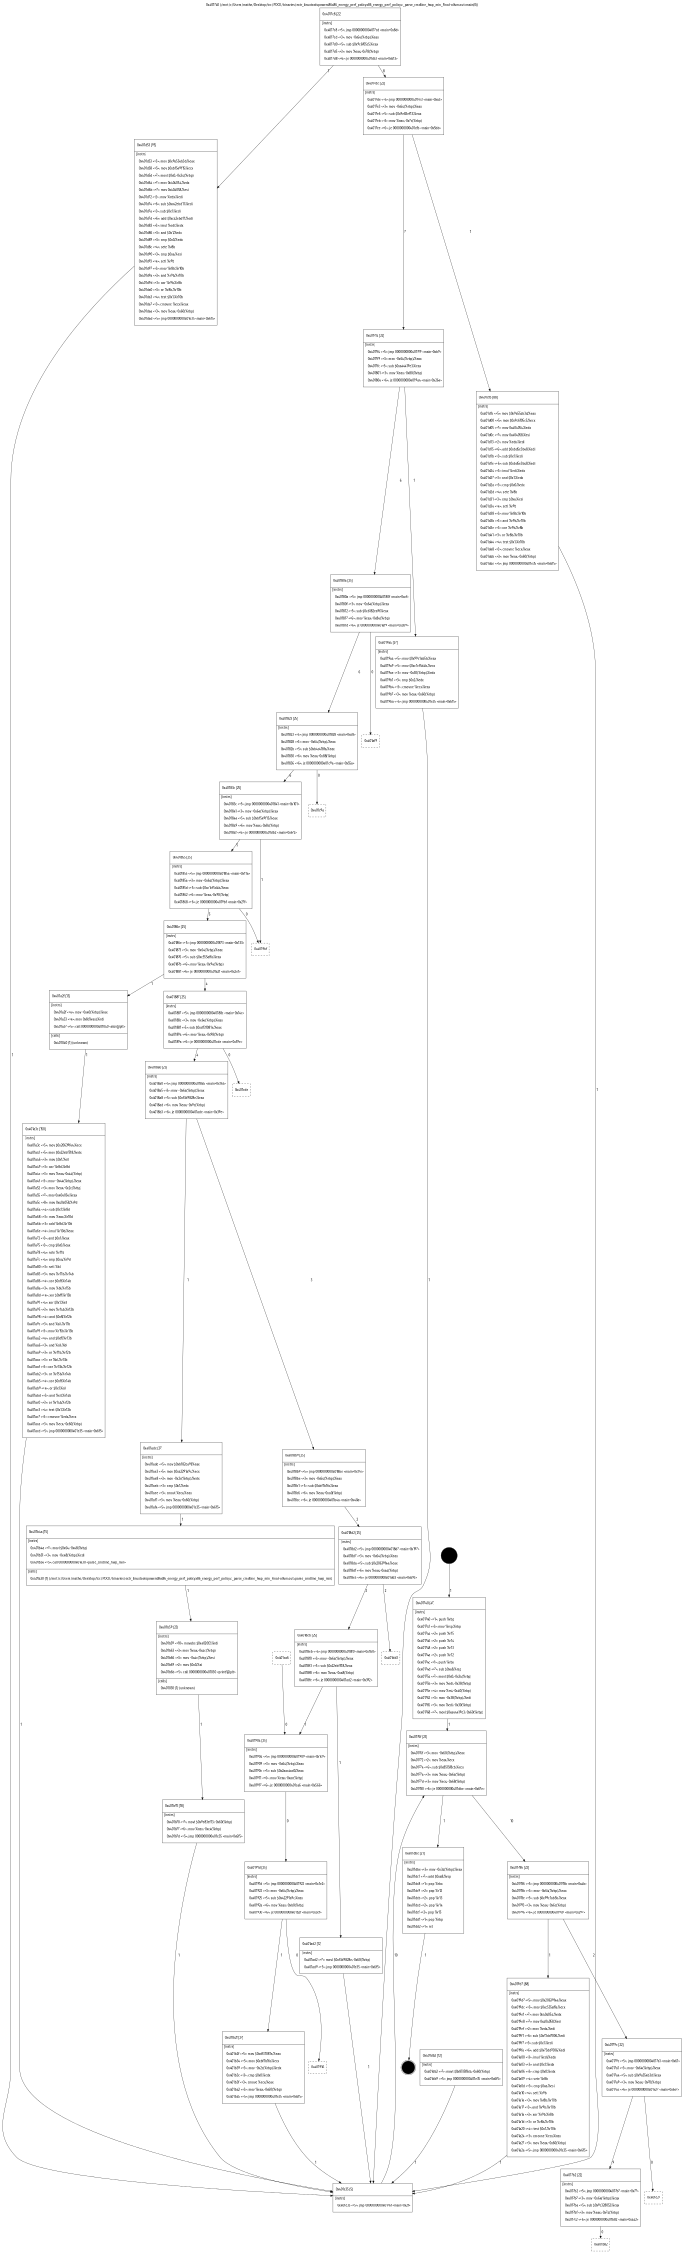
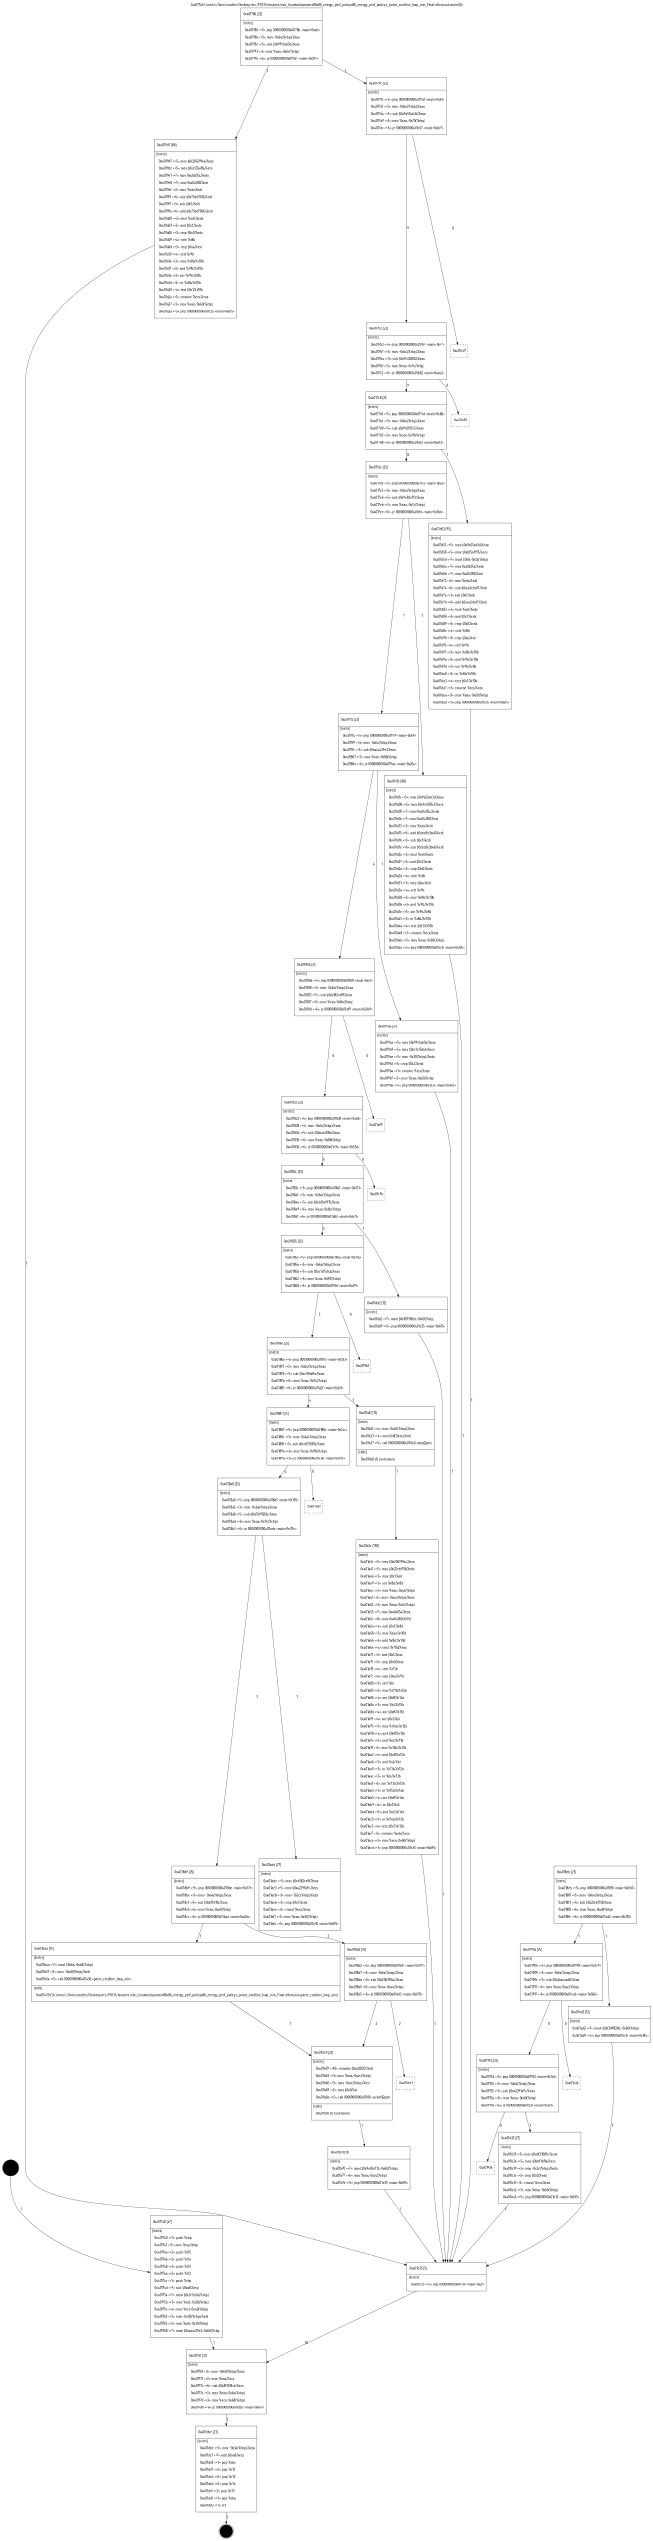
edge "0x4017b2 [22]" -> "0x4017c8 [22]": added, label "9"
edge "0x40183c [25]" -> "0x4019bf": now "0x40183c [25]" -> "0x401db2 [12]"
edge "0x401ade [27]" -> "0x401b4a [15]": now "0x4018b9 [25]" -> "0x401b4a [15]"
edge "0x4018d2 [25]" -> "0x4018eb [25]": now "0x4018d2 [25]" -> "0x401b59 [23]"
edge "0x401ca6" -> "0x401904 [25]": reversed
edge "0x40176f [23]" -> "0x401786 [22]": removed, label "10"
